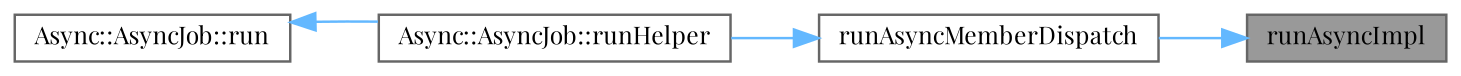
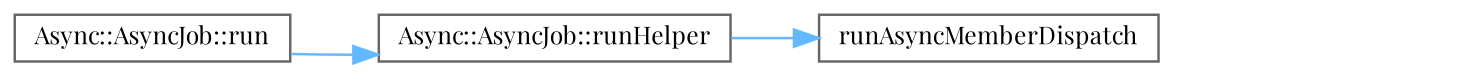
edge "Async::AsyncJob::runHelper" -> "Async::AsyncJob::run": reversed
node "runAsyncImpl": removed
